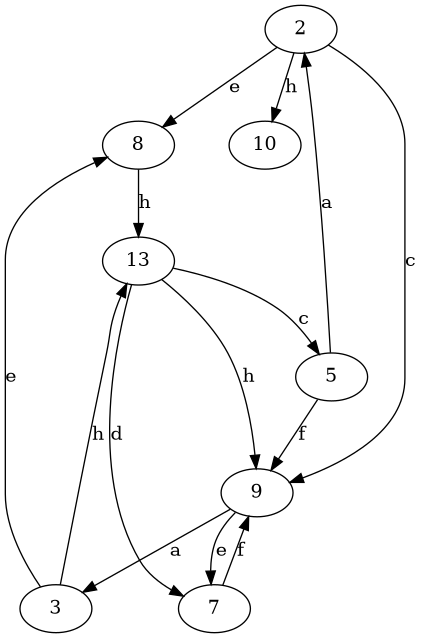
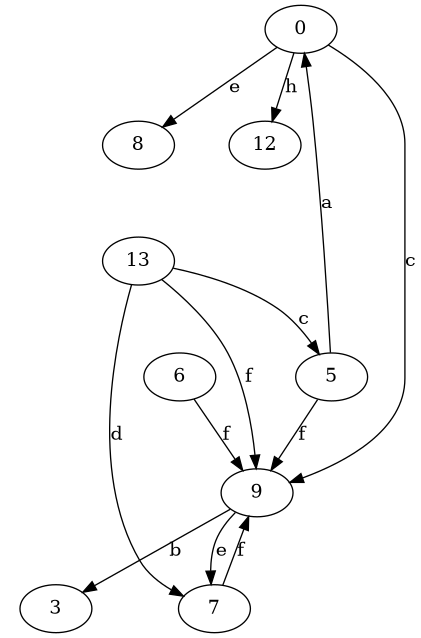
node "2": label "2" -> "0"
node "10": label "10" -> "12"
edge "8" -> "13": removed, label "h"
edge "3" -> "8": removed, label "e"
node "6": added
edge "13" -> "9": label "h" -> "f"
edge "3" -> "13": removed, label "h"
edge "9" -> "3": label "a" -> "b"
